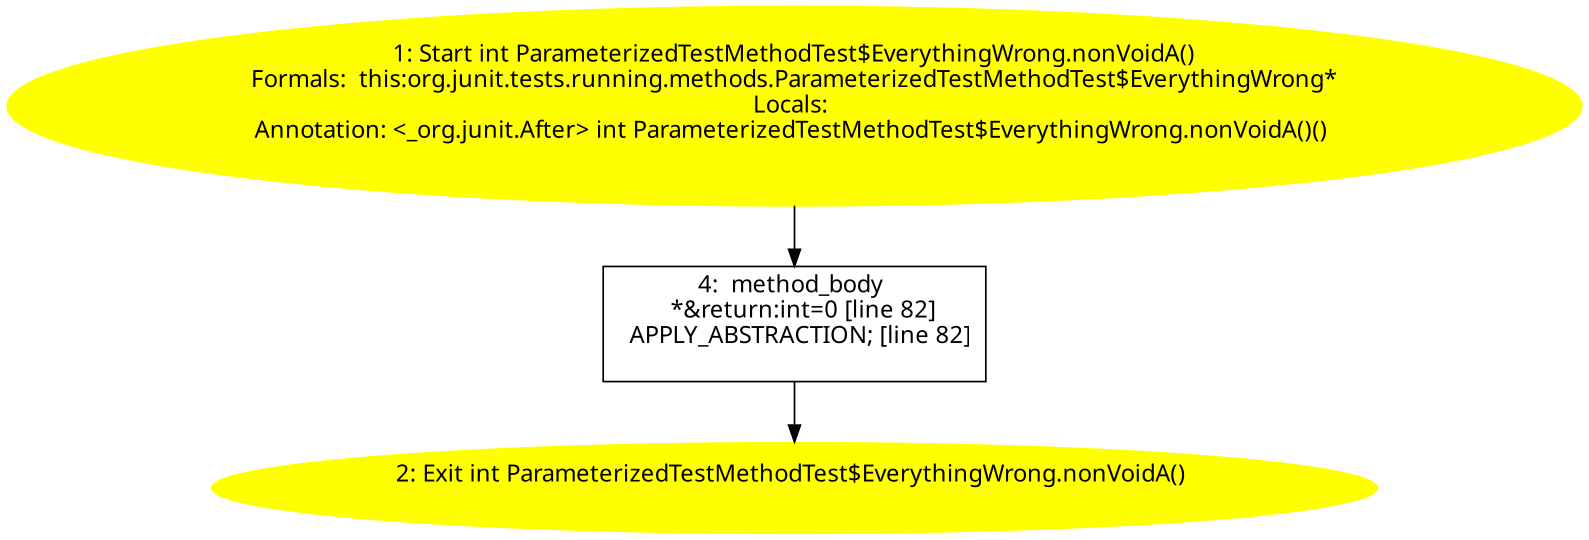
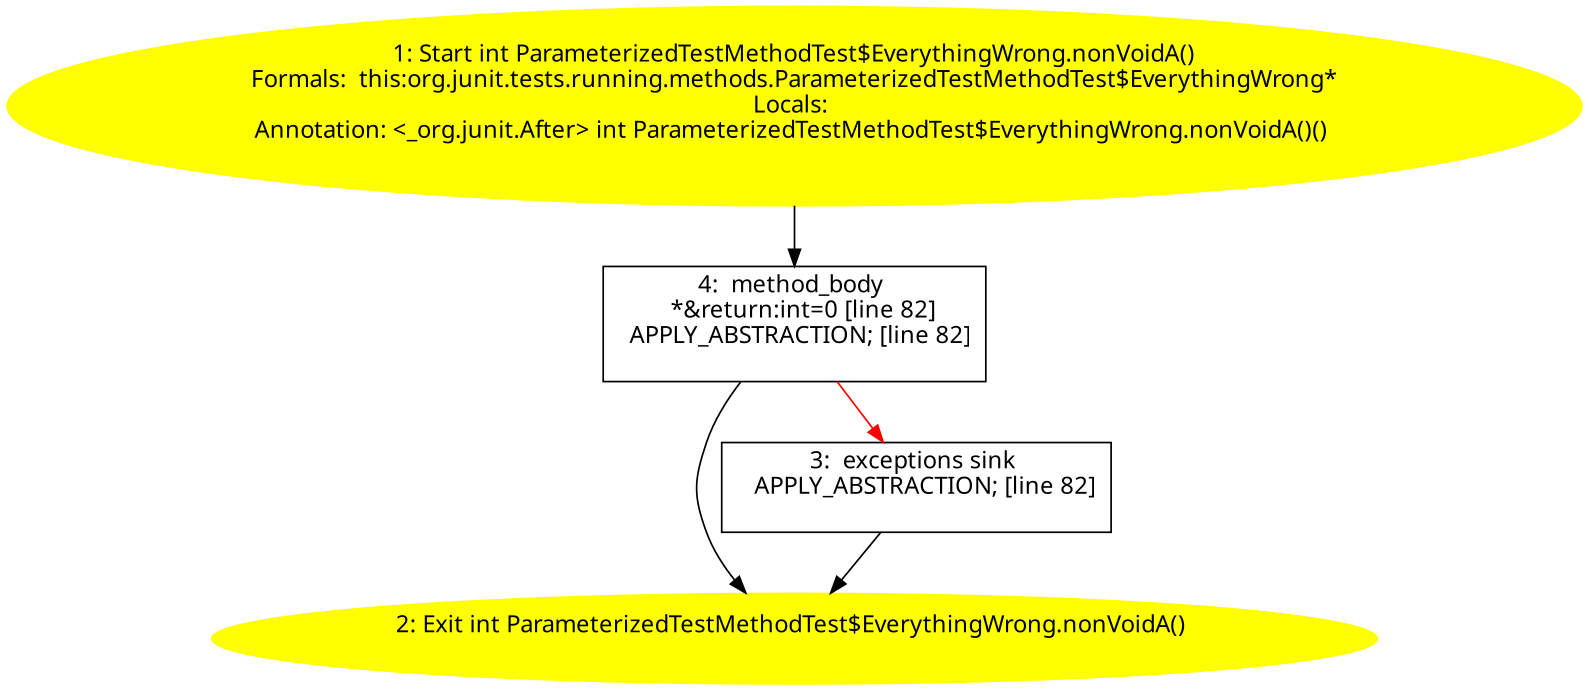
node "3:  exceptions sink APPLY_ABSTRACTION; [line 82]": added
